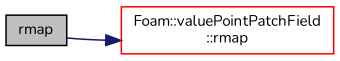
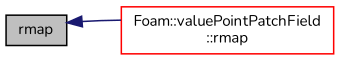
edge "rmap" -> "Foam::valuePointPatchField ::rmap": reversed
